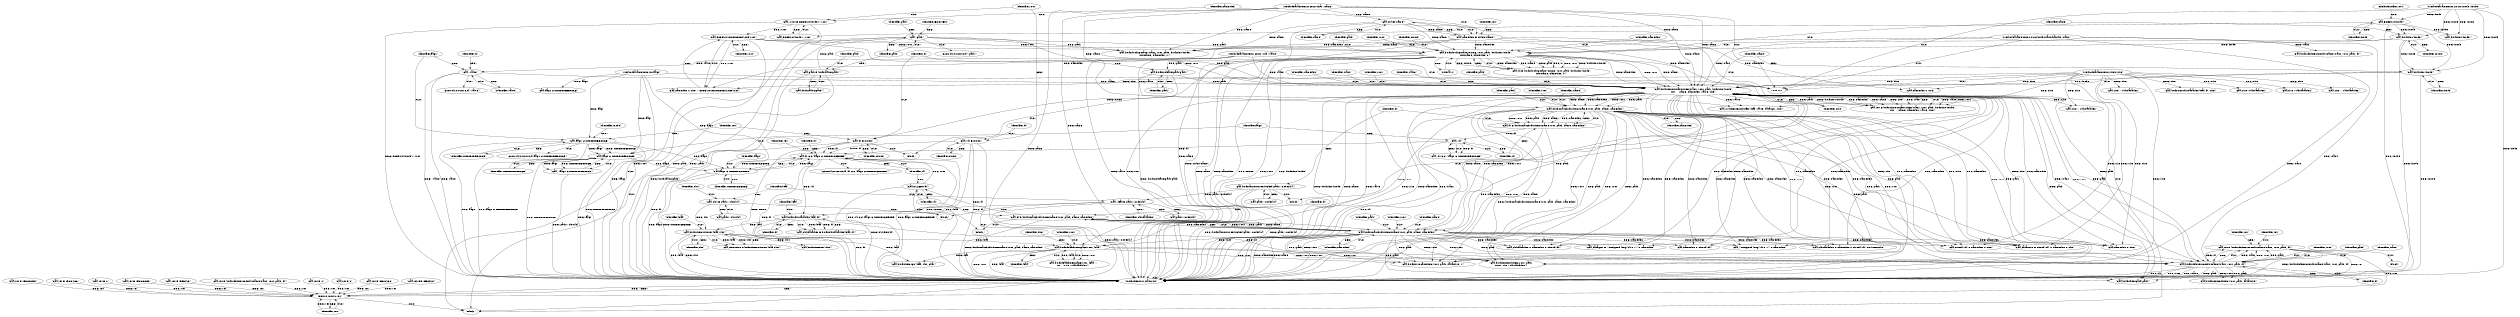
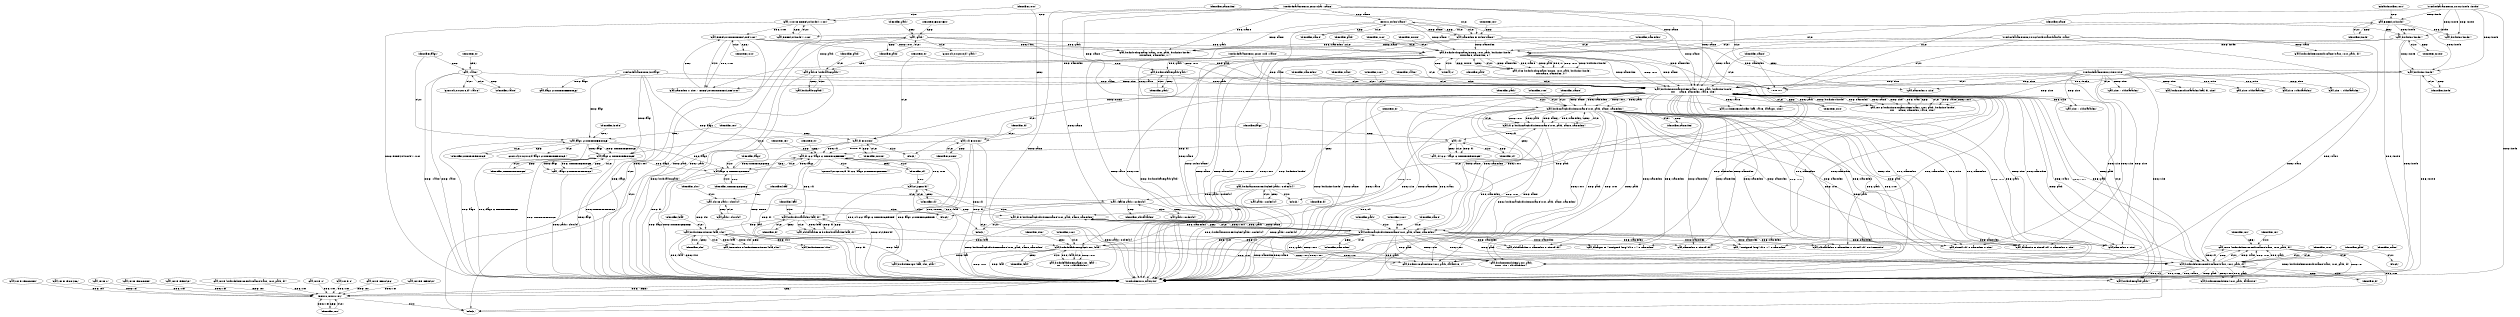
node "(Call,strlen(name))": label "(Call,strlen(name))" -> "(Return,strlen(name))"
edge "(MethodParameterIn,const void *value)" -> "(Call,!value)": removed, label "DDG: value"
edge "(Identifier,old_data_len)" -> "(Call,*leaf = path->nodes[0])": reversed
